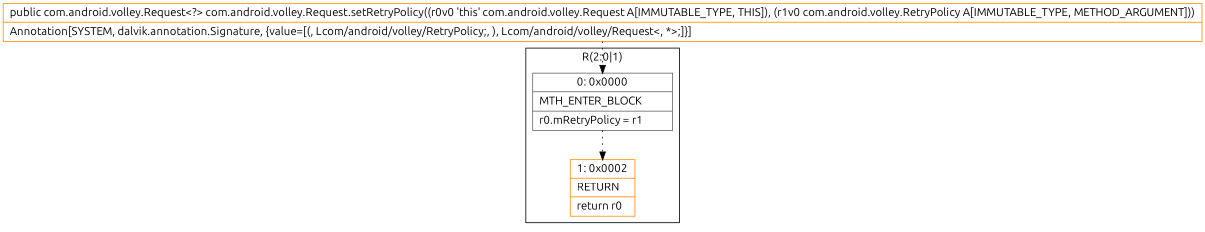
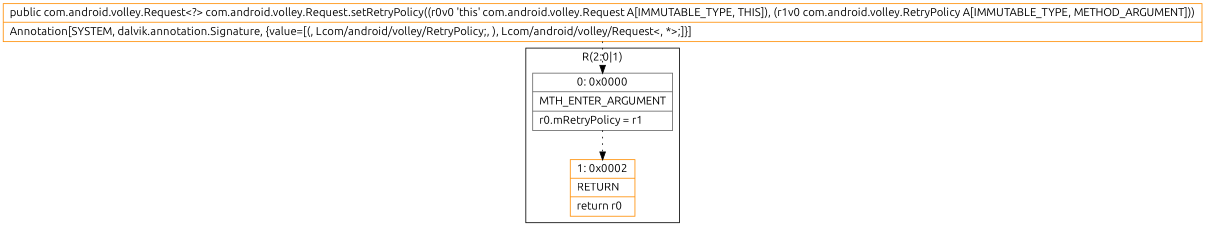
node "0: 0x0000": text "MTH_ENTER_BLOCK" -> "MTH_ENTER_ARGUMENT"
